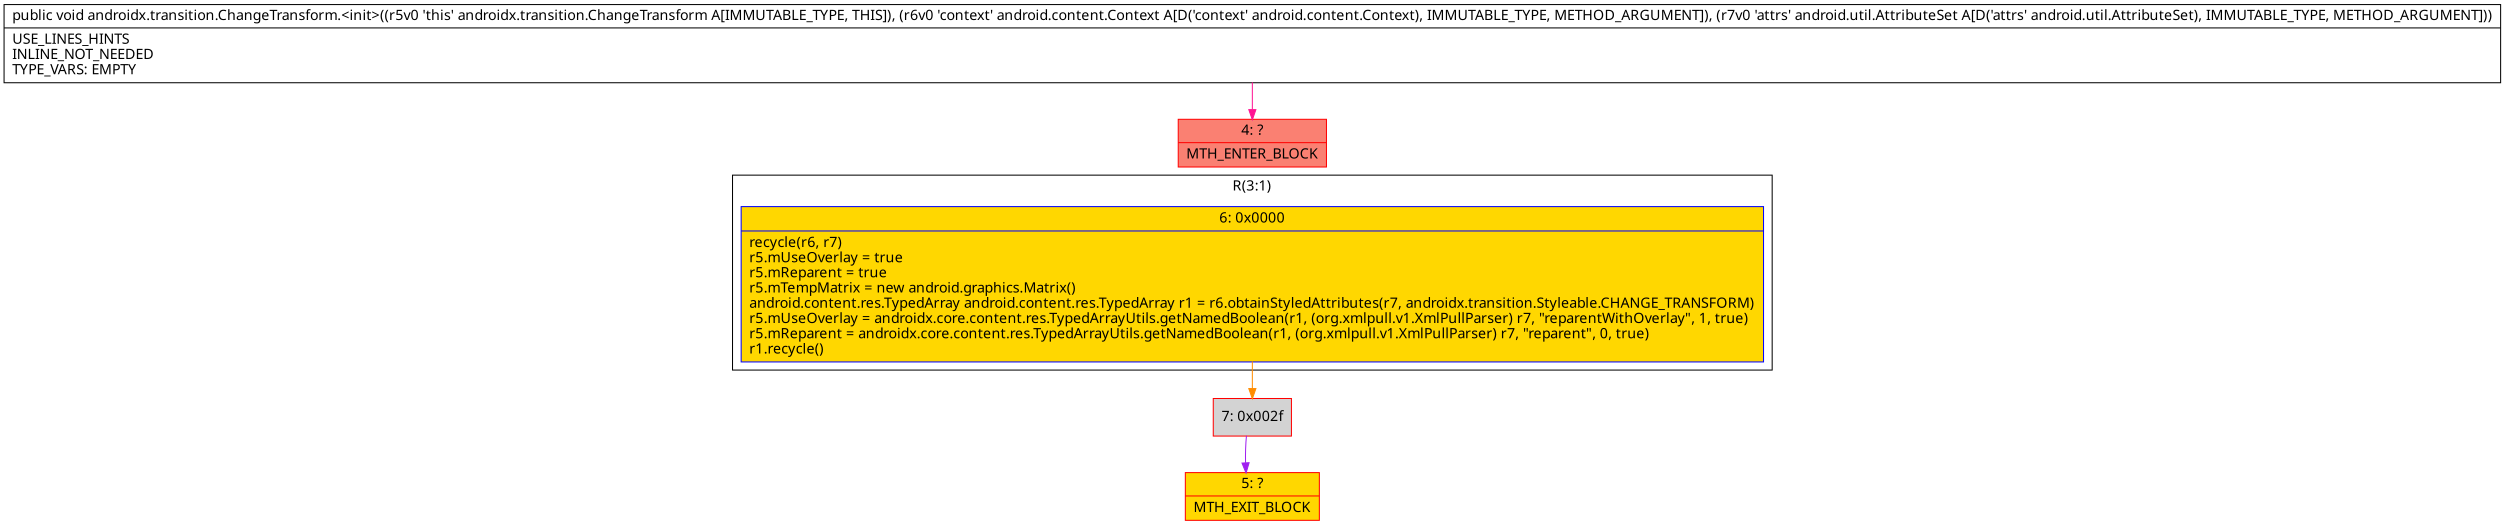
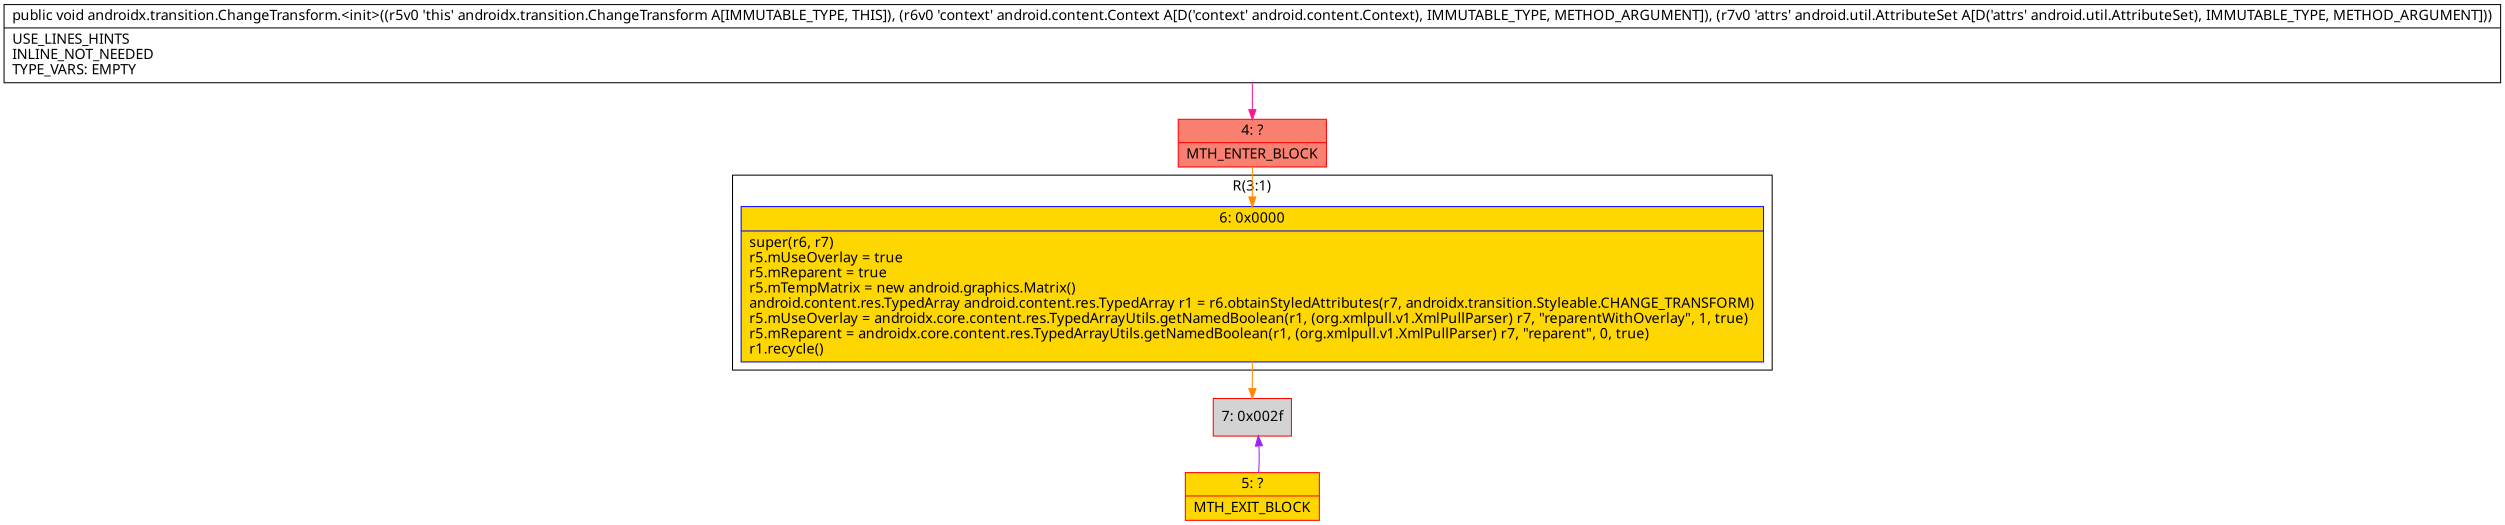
edge "4: ?" -> "6: 0x0000": added
node "6: 0x0000": text "recycle(r6, r7)" -> "super(r6, r7)"
edge "7: 0x002f" -> "5: ?": reversed
